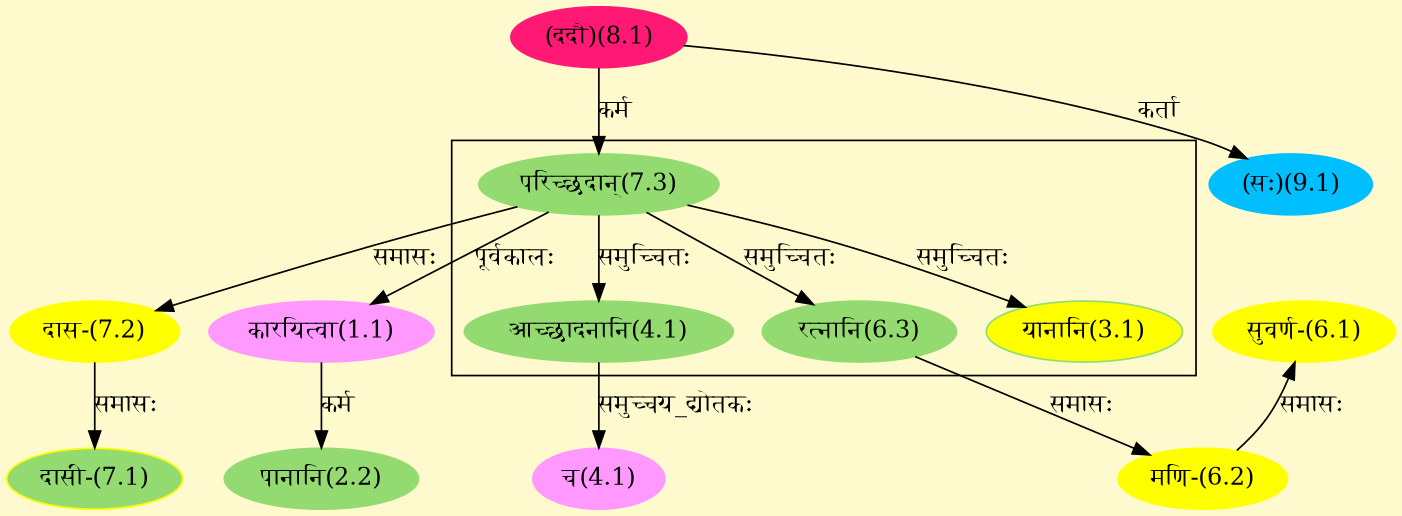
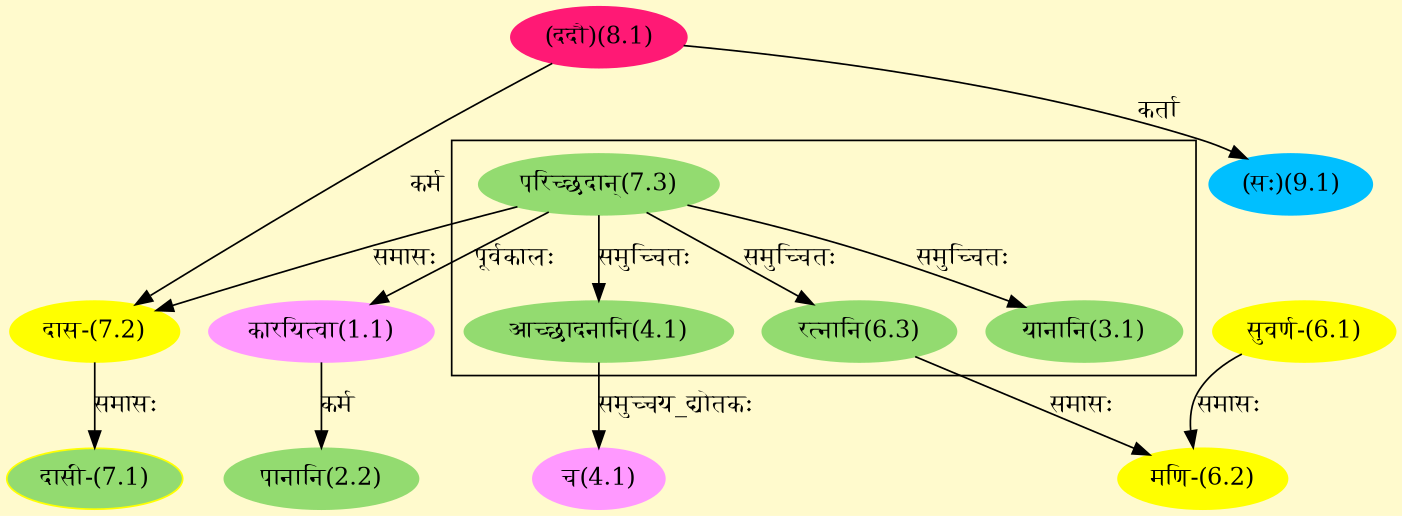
edge "(ददौ)(8.1)" -> "परिच्छदान्(7.3)": now "(ददौ)(8.1)" -> "दास-(7.2)"
node "यानानि(3.1)": fillcolor #ffff00 -> #93db70
edge "मणि-(6.2)" -> "सुवर्ण-(6.1)": reversed
